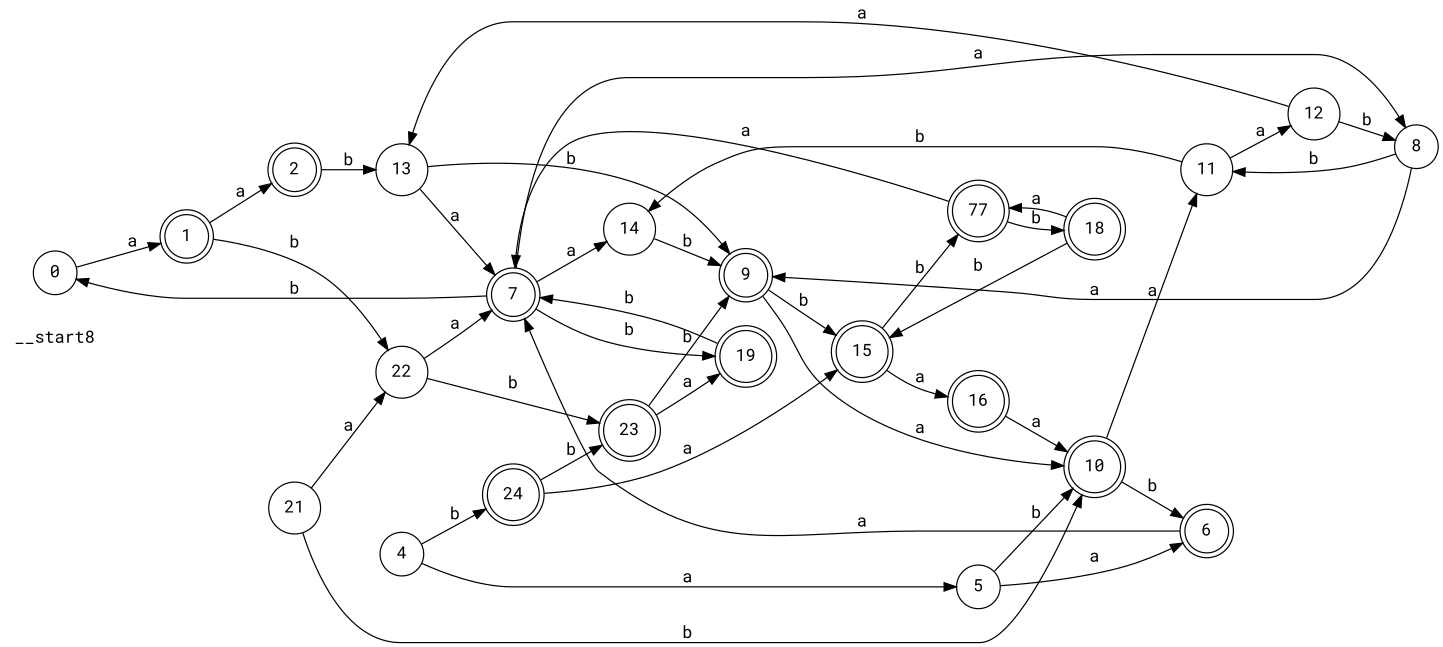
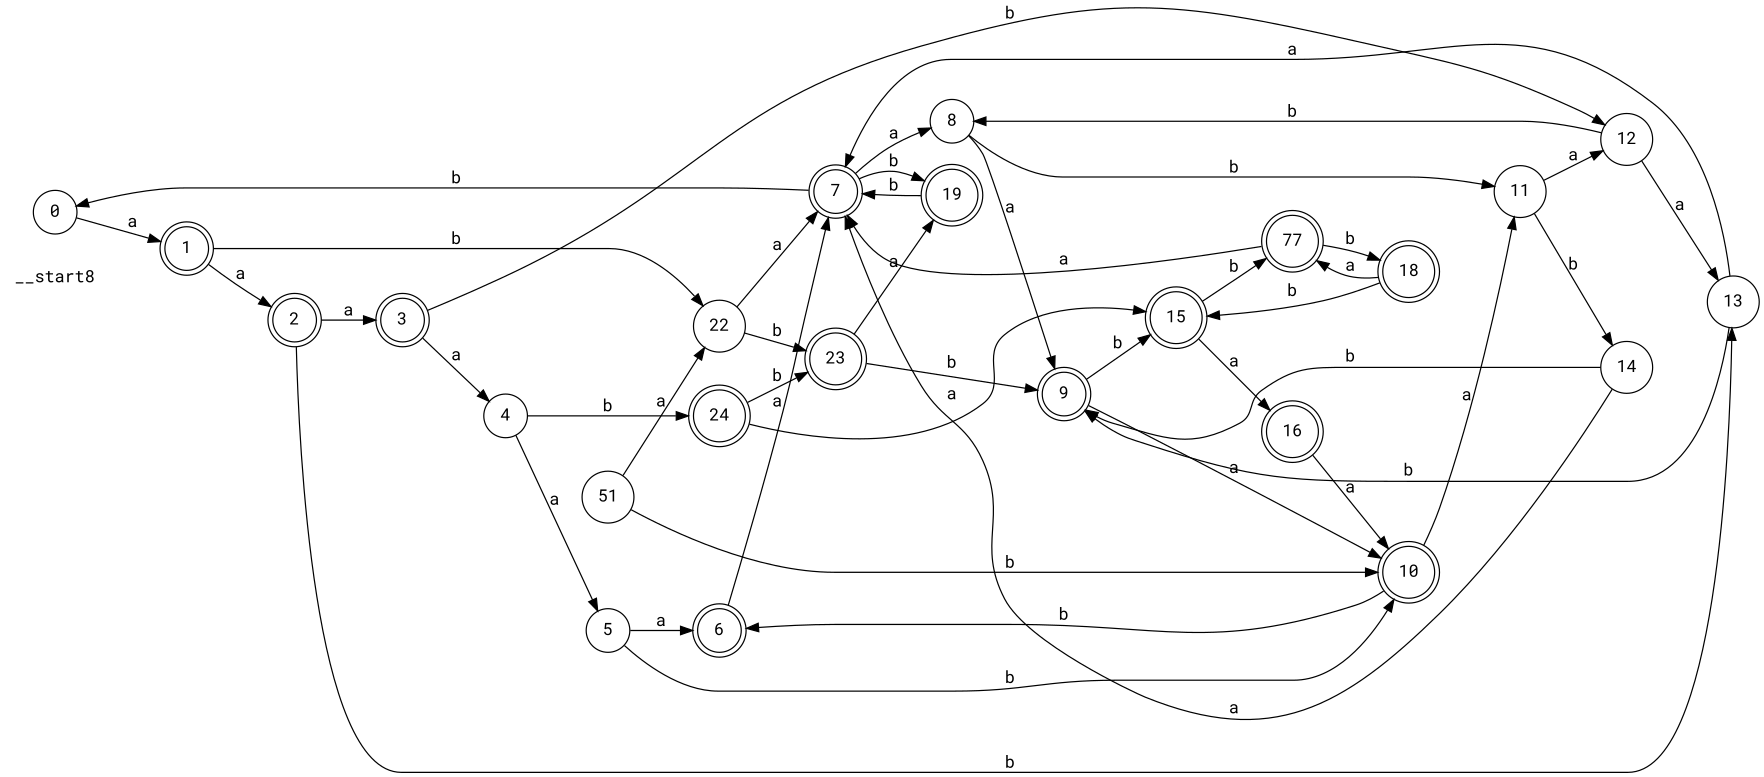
edge "7" -> "14": reversed
node "3": added
node "21": label "21" -> "51"
